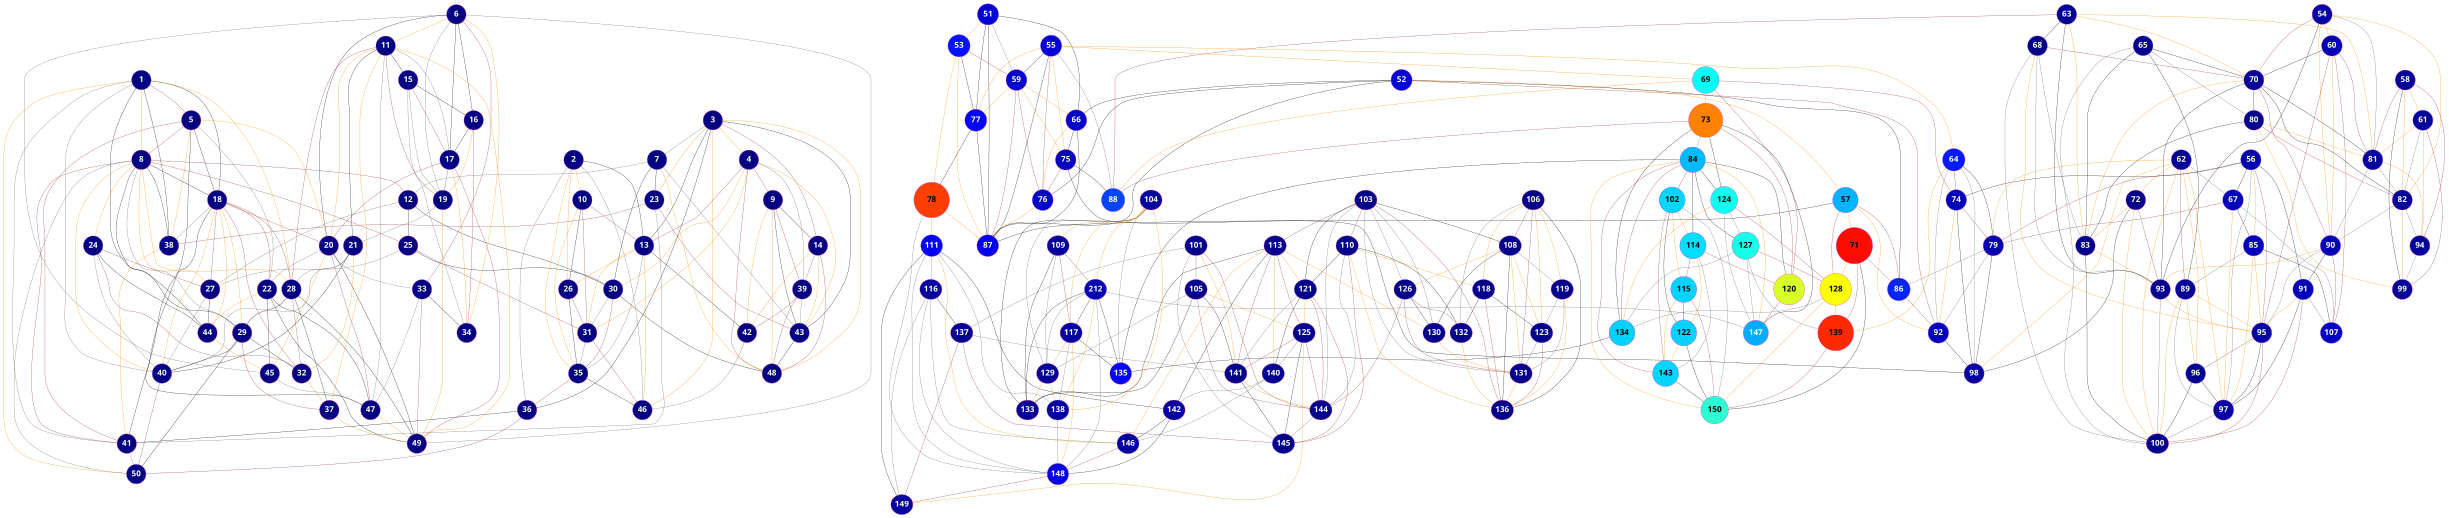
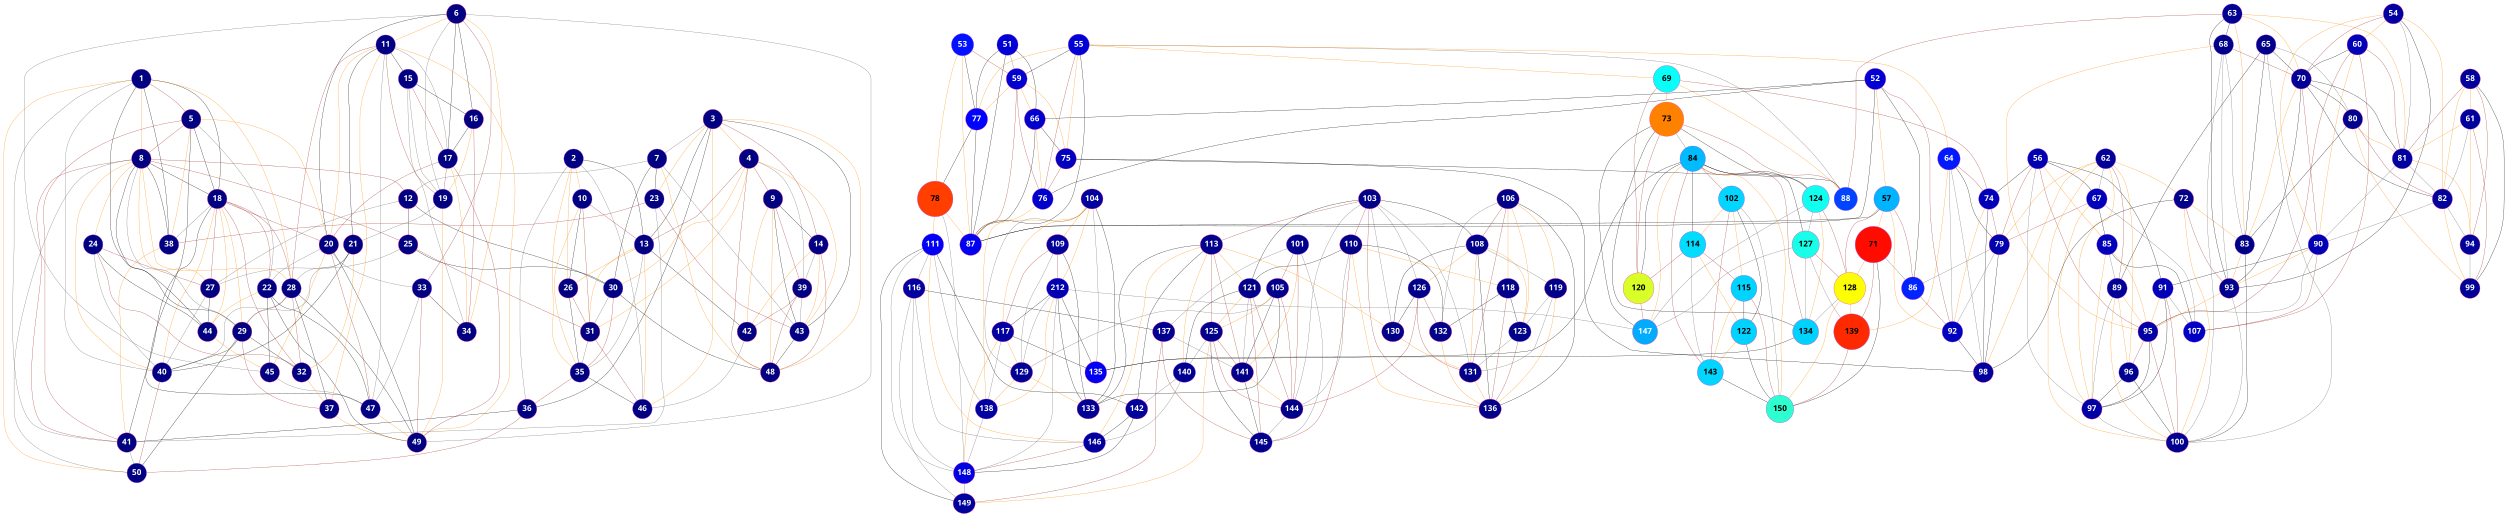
edge "51" -- "53": removed
